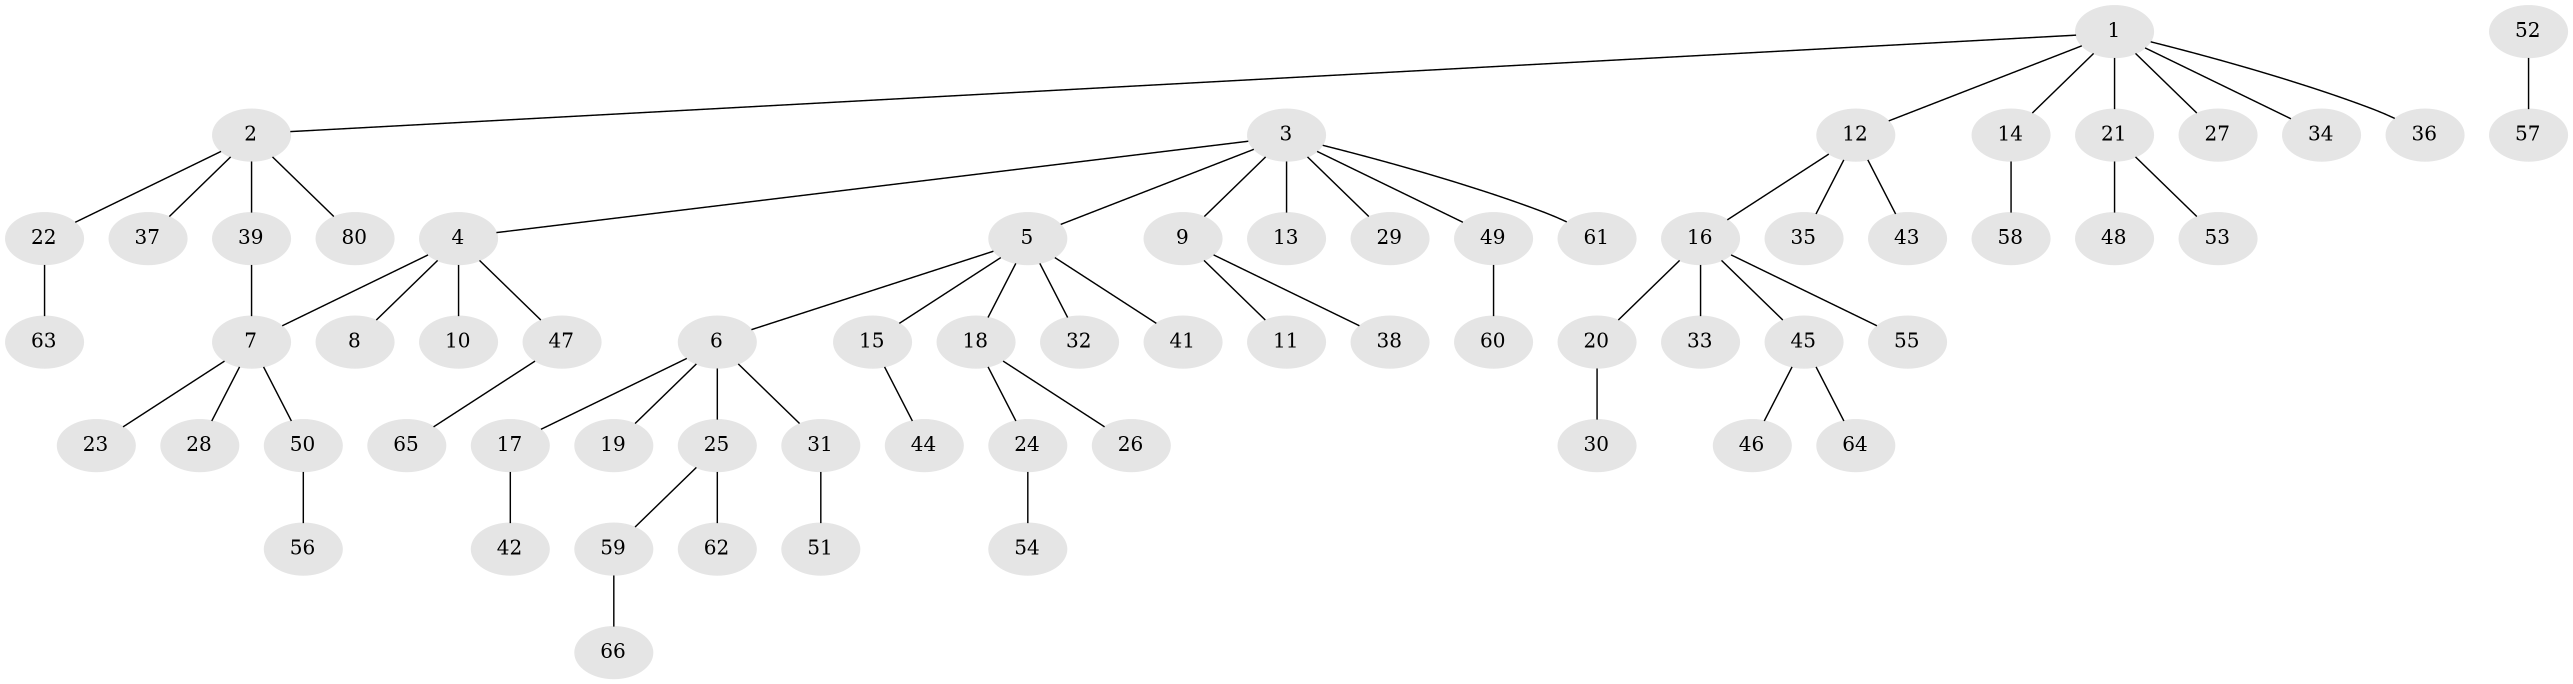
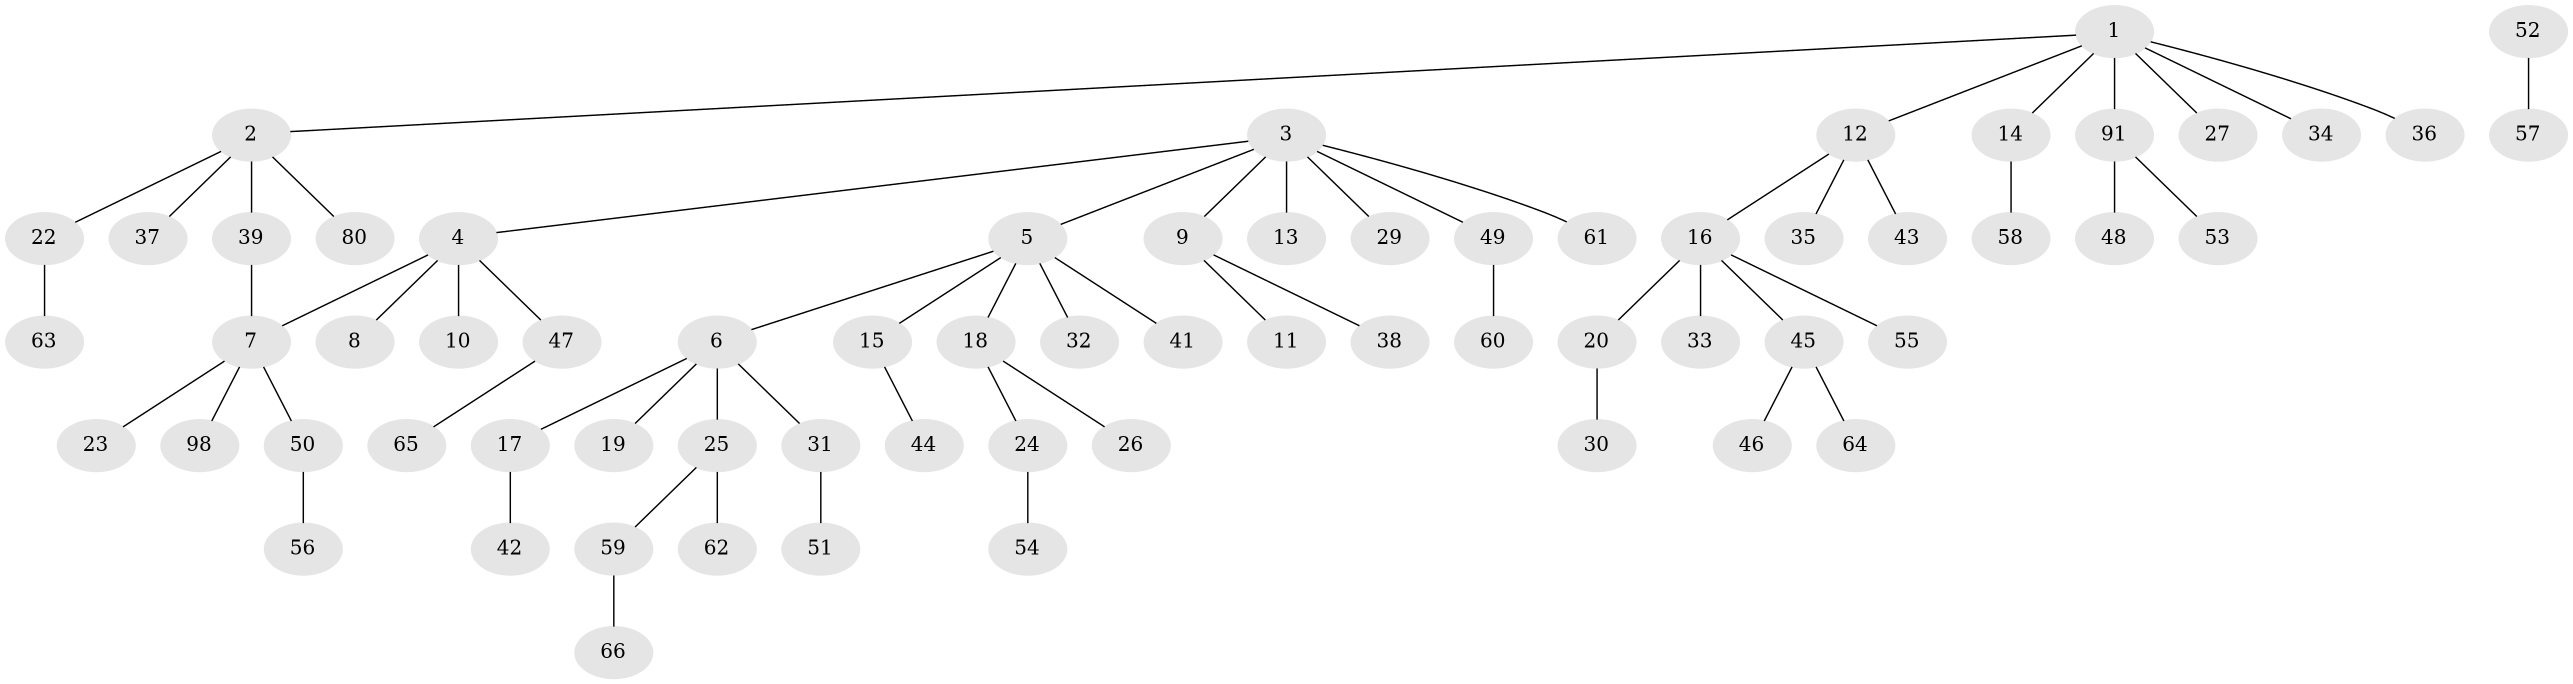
node "21": label "21" -> "91"
node "28": label "28" -> "98"
